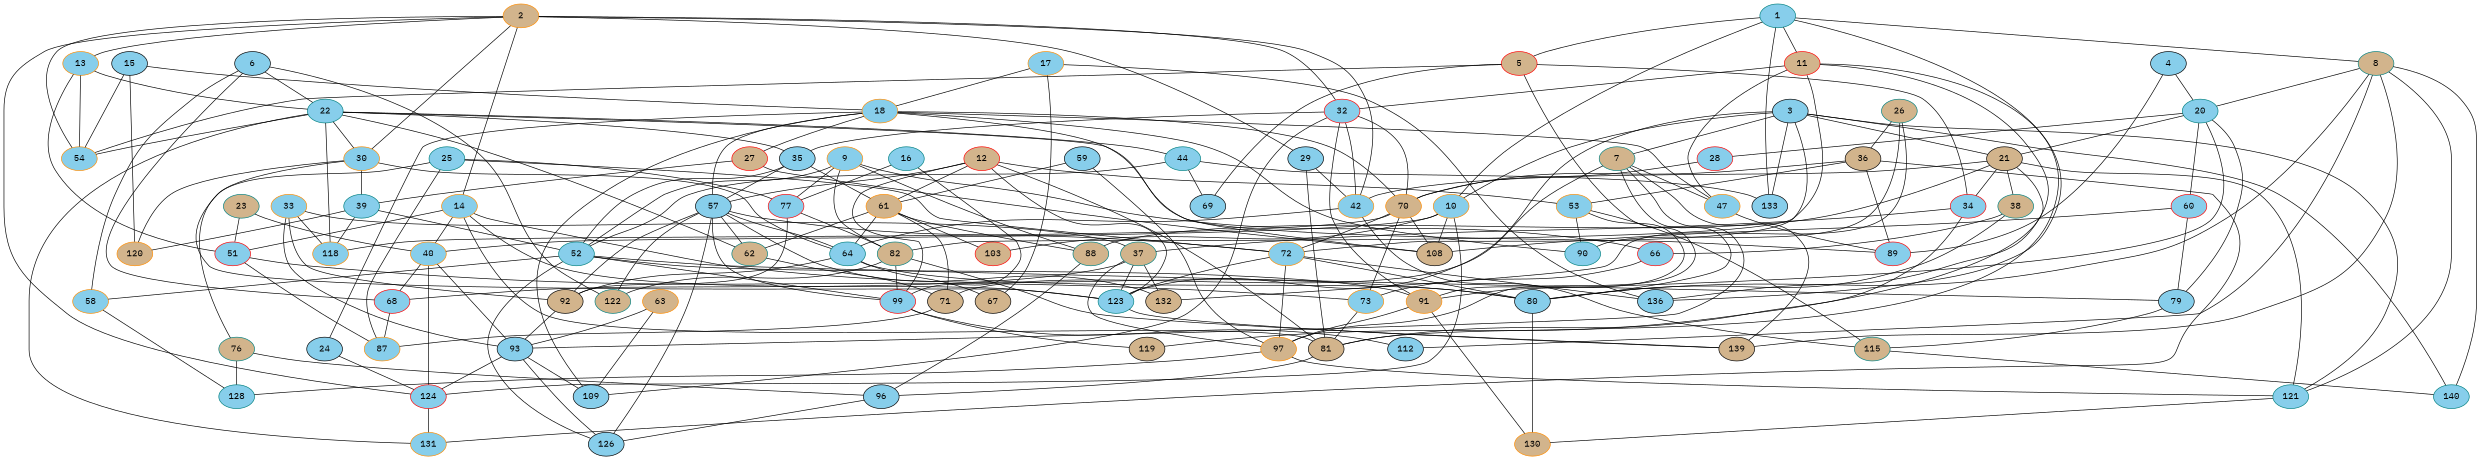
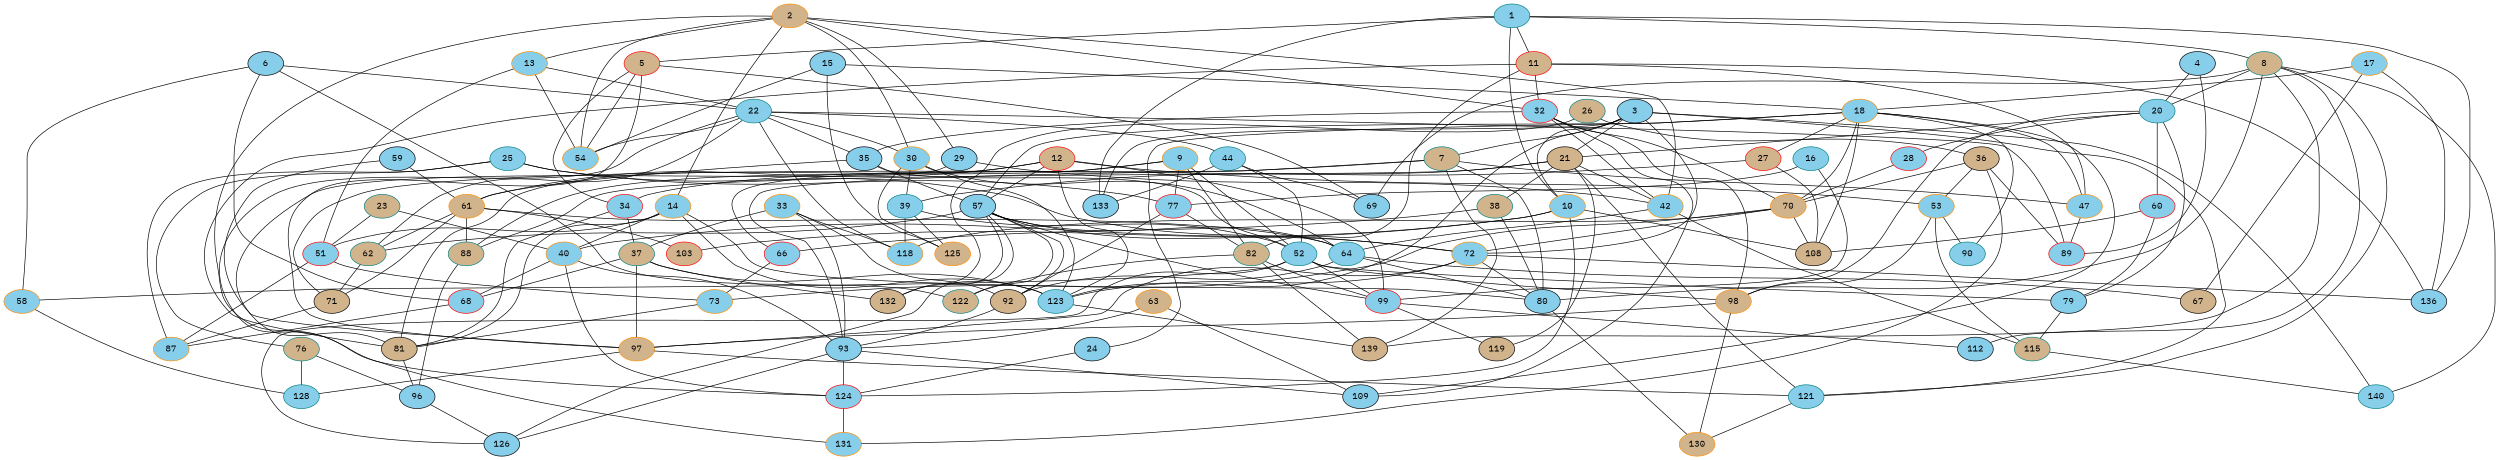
edge "8" -- "69": added
edge "26" -- "90": removed
node "120": label "120" -> "125"
node "91": label "91" -> "98"
